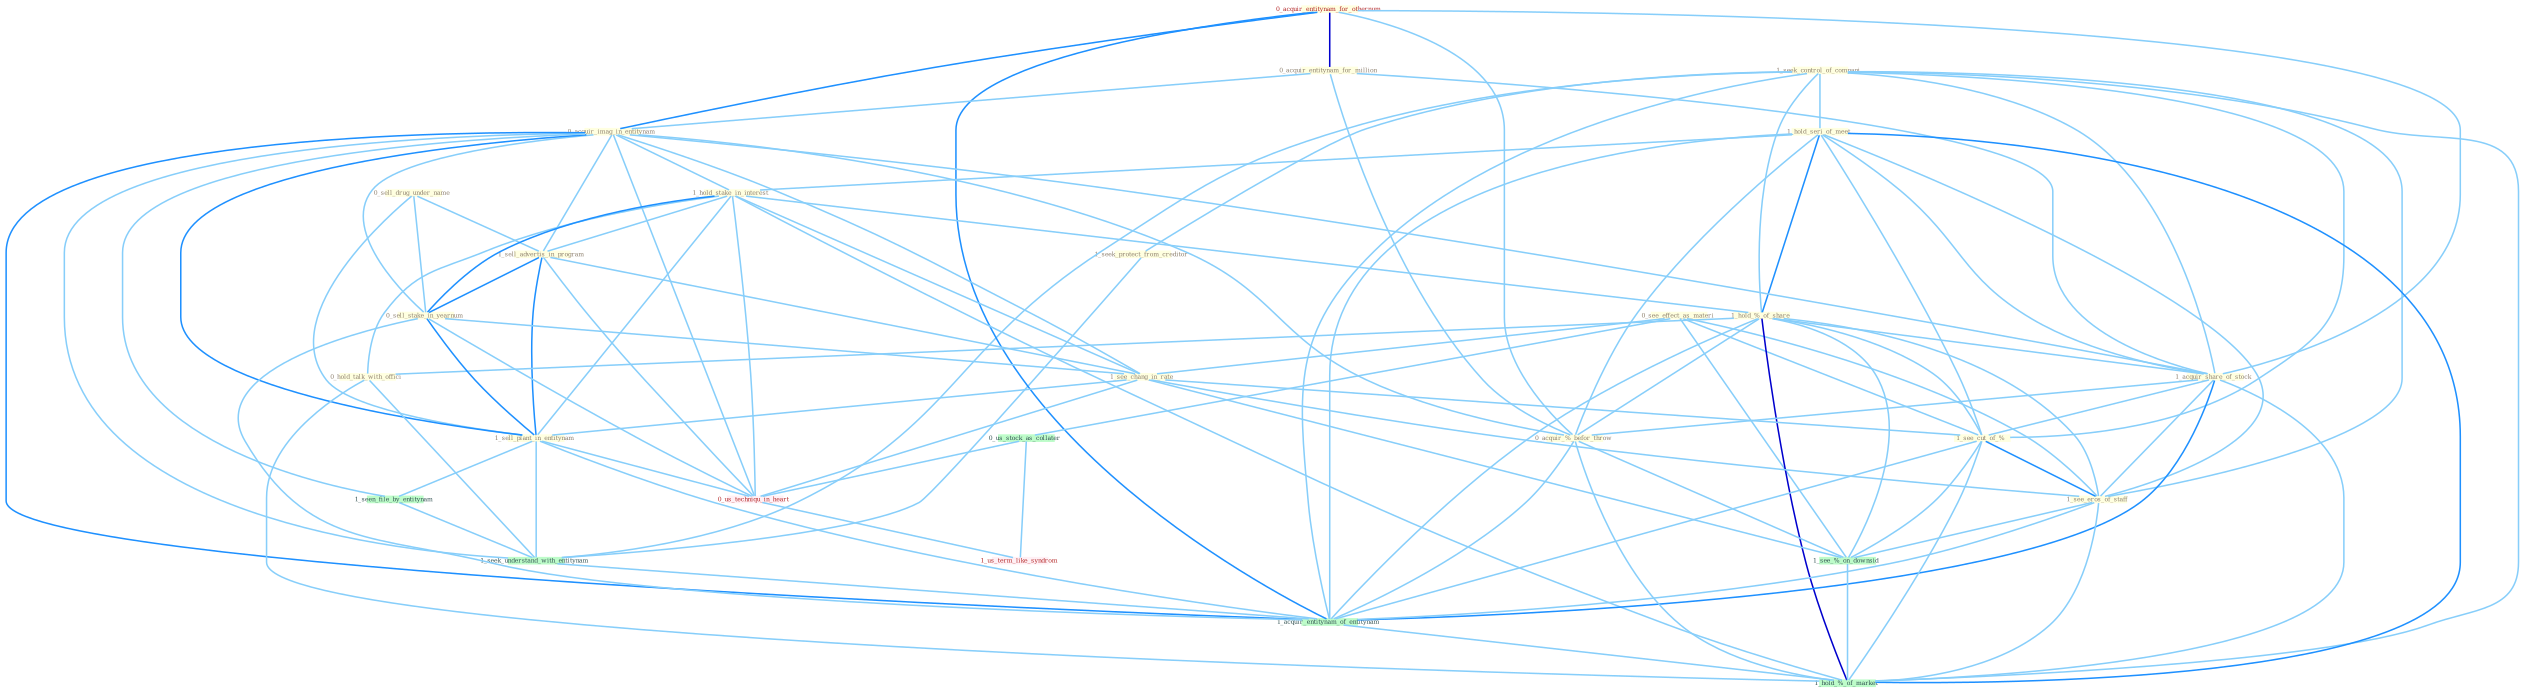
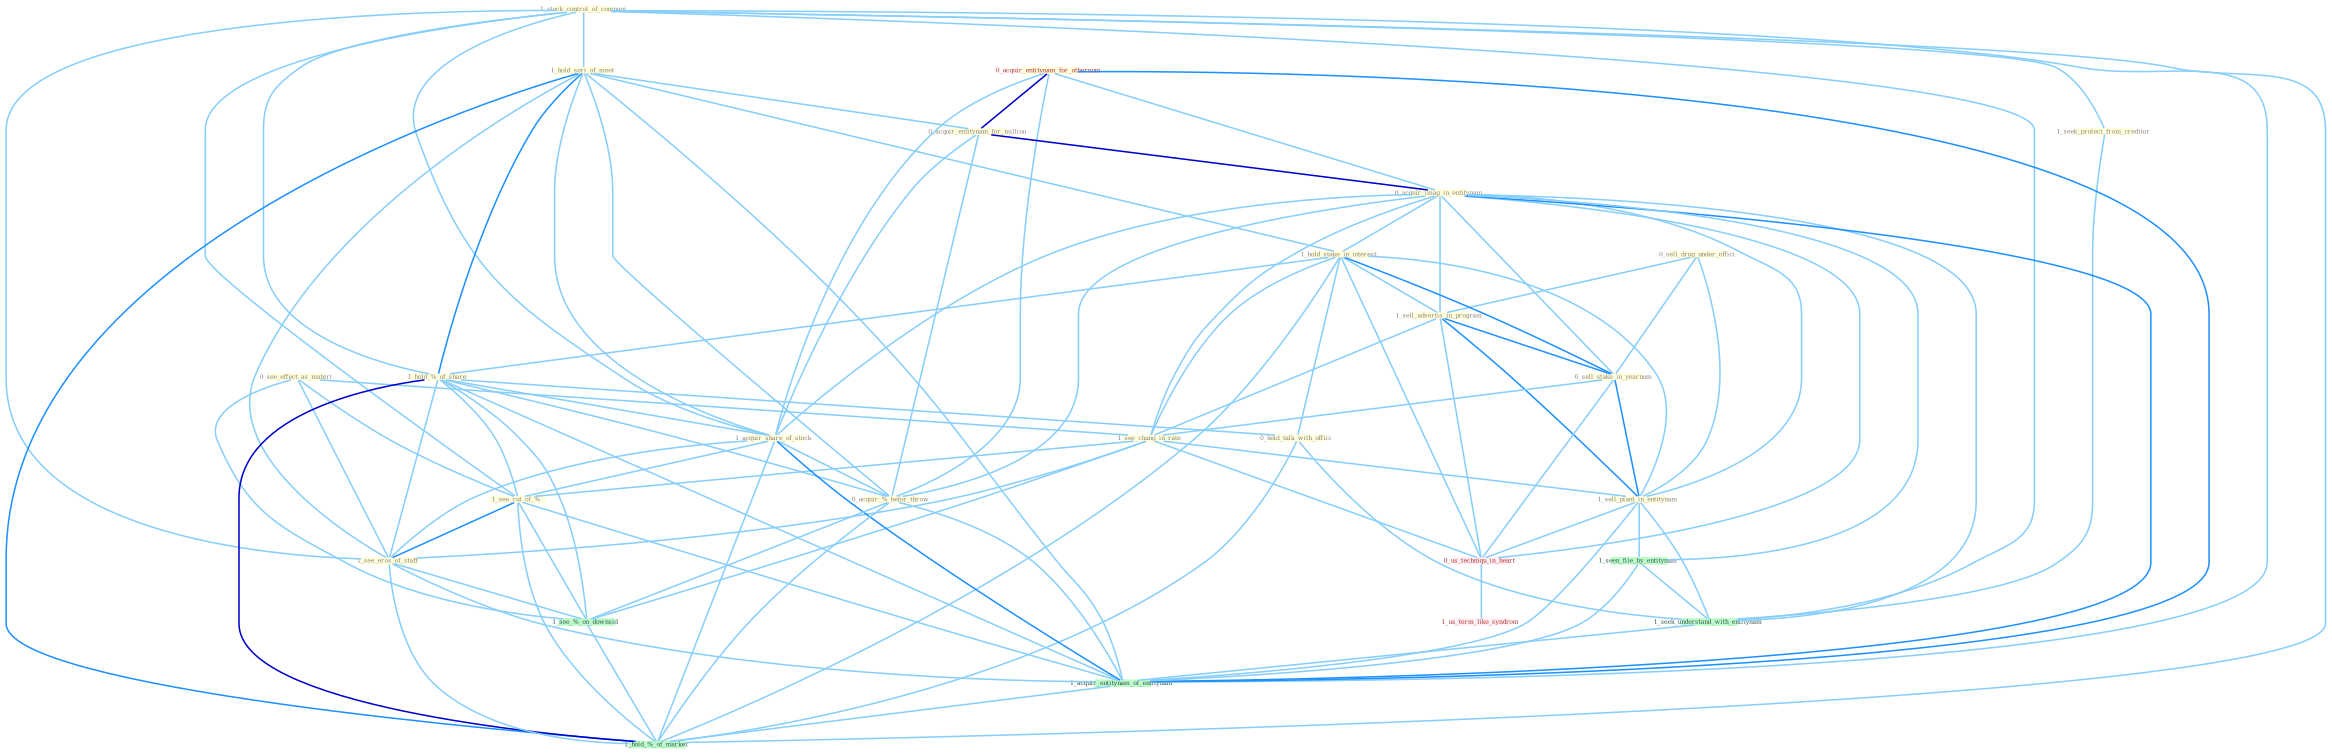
edge "0_acquir_entitynam_for_othernum" -- "0_acquir_imag_in_entitynam": color #1e90ff -> #87cefa
node "1_seek_control_of_compani": label "1_seek_control_of_compani" -> "1_stock_control_of_compani"
edge "0_acquir_entitynam_for_million" -- "0_acquir_imag_in_entitynam": color #87cefa -> #0000cd
node "0_sell_drug_under_name": label "0_sell_drug_under_name" -> "0_sell_drug_under_offici"
edge "0_acquir_imag_in_entitynam" -- "1_sell_plant_in_entitynam": color #1e90ff -> #87cefa
edge "1_hold_seri_of_meet" -- "1_see_cut_of_%": now "1_hold_seri_of_meet" -- "0_acquir_entitynam_for_million"
node "0_us_stock_as_collater": removed
edge "0_sell_stake_in_yearnum" -- "1_acquir_entitynam_of_entitynam": now "1_seen_file_by_entitynam" -- "1_acquir_entitynam_of_entitynam"
